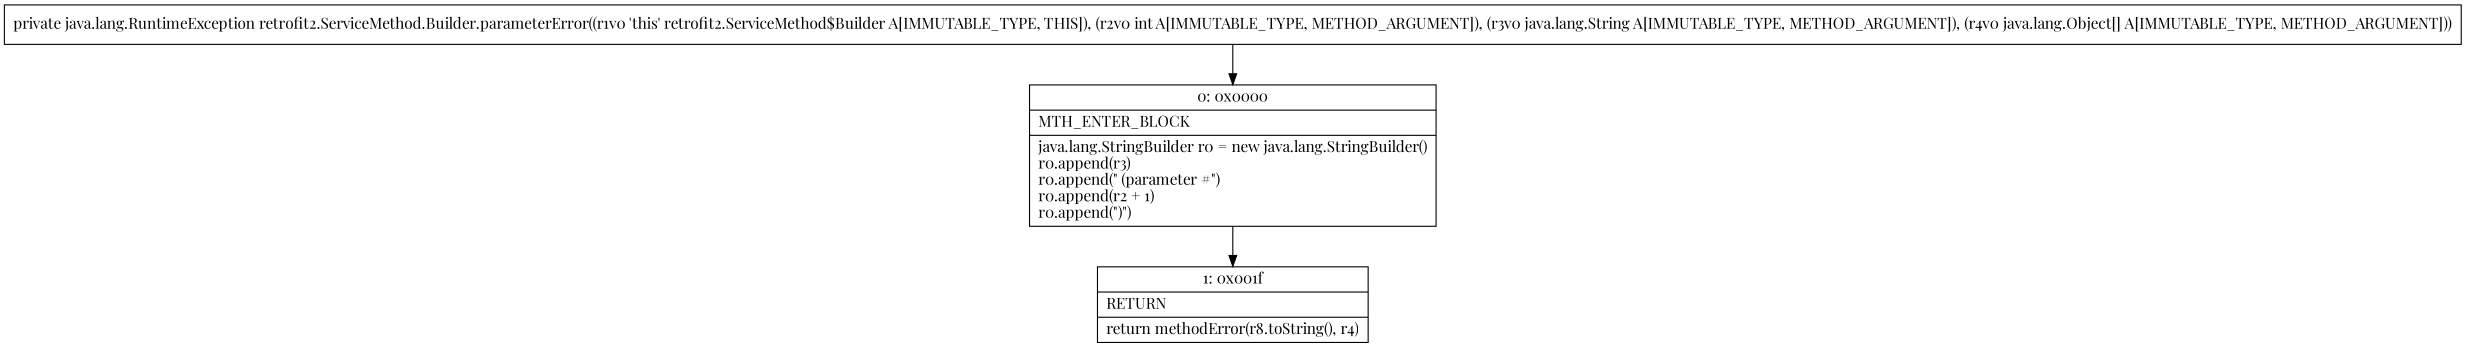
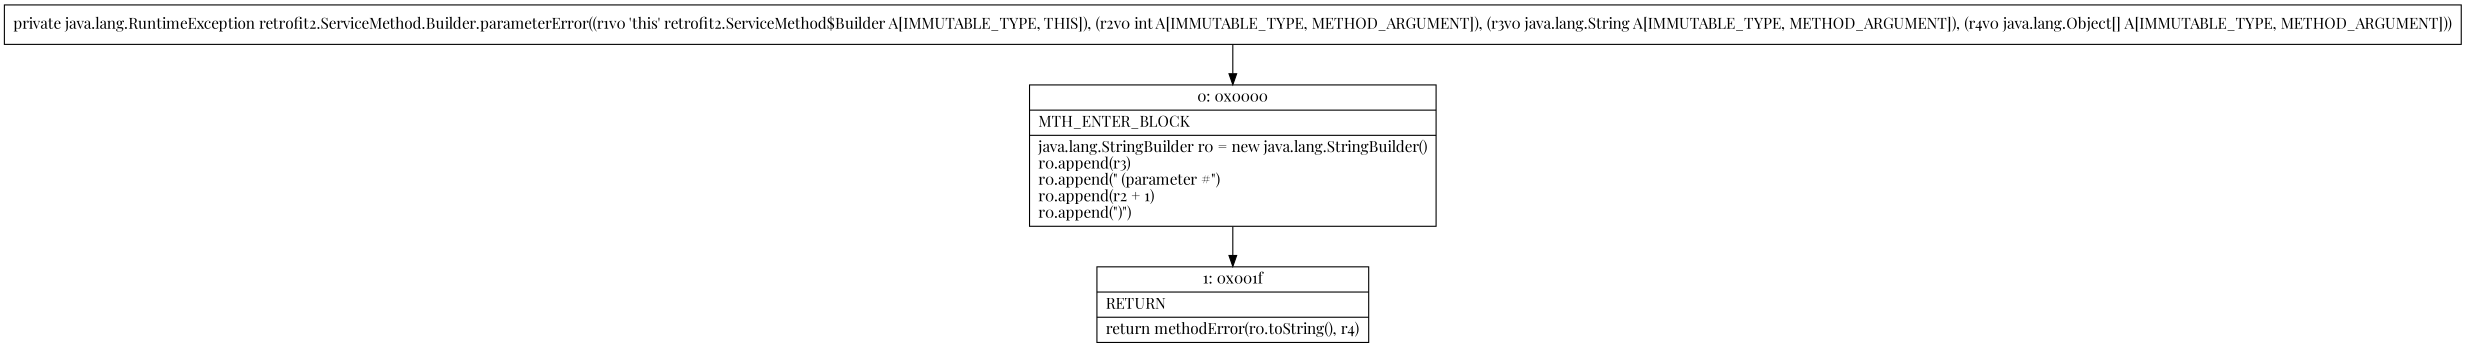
node "1: 0x001f": text "return methodError(r8.toString(), r4)" -> "return methodError(r0.toString(), r4)"
